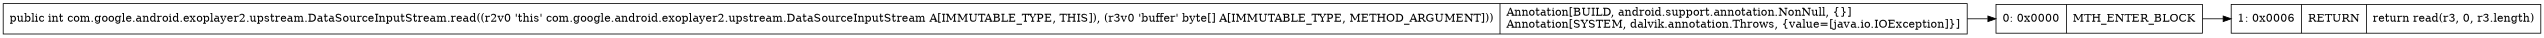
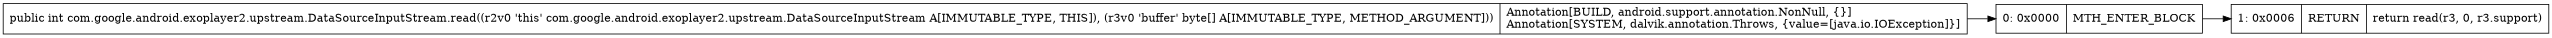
node "1: 0x0006": text "return read(r3, 0, r3.length)" -> "return read(r3, 0, r3.support)"
